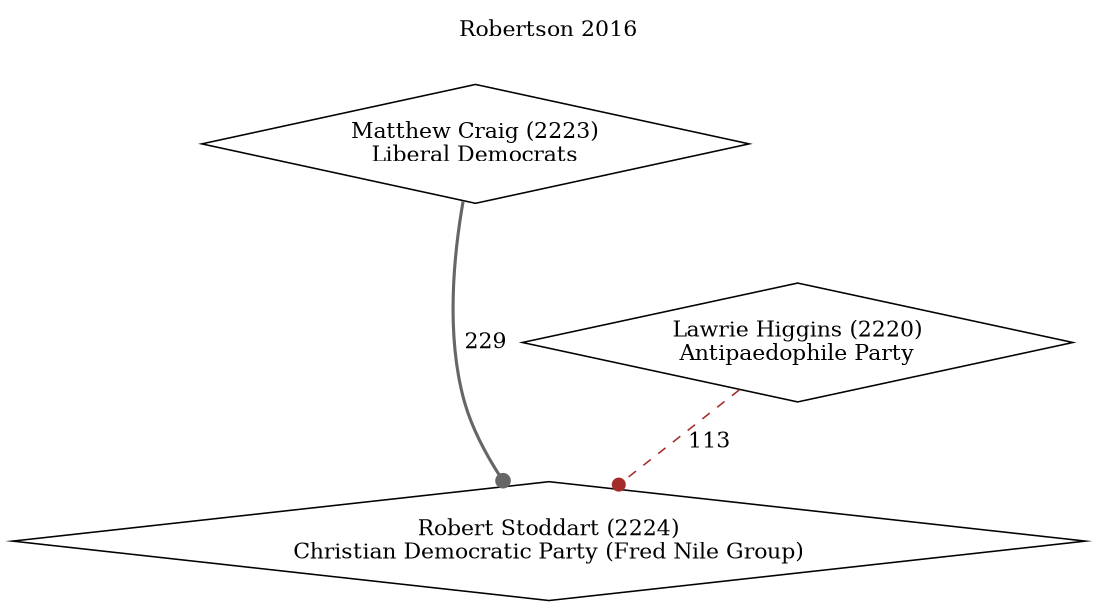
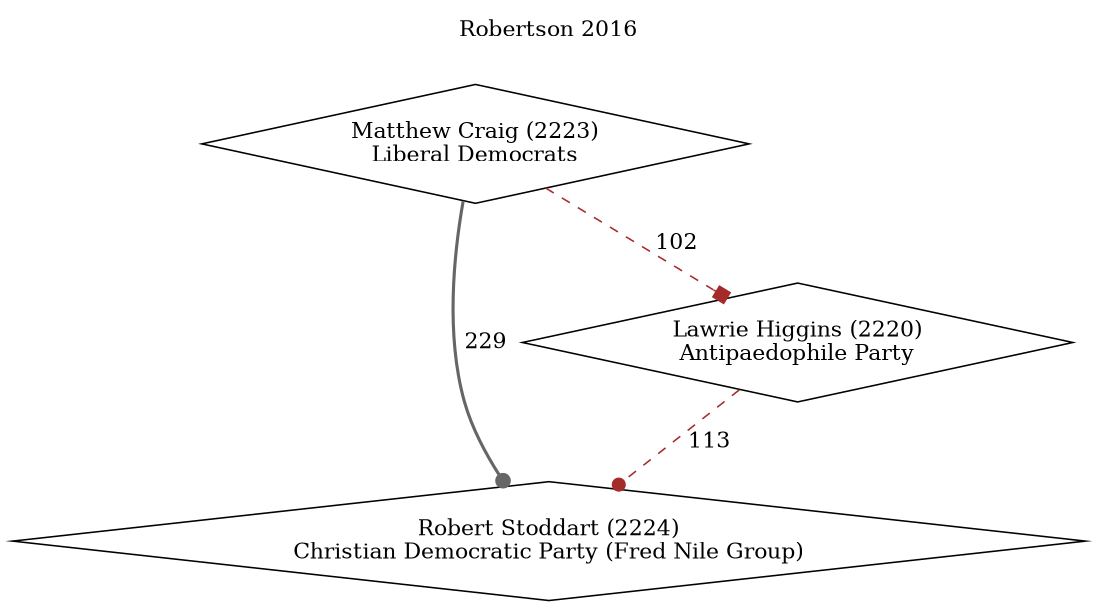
edge "Matthew Craig (2223) Liberal Democrats" -> "Lawrie Higgins (2220) Antipaedophile Party": added, label "102"
